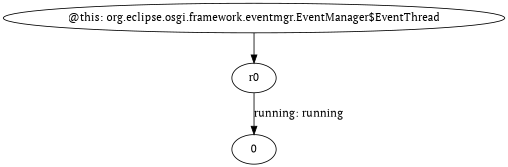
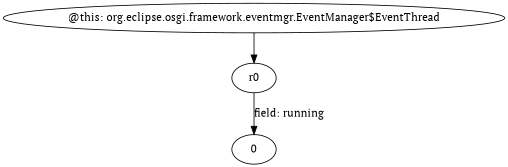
edge "r0" -> "0": label "running: running" -> "field: running"
